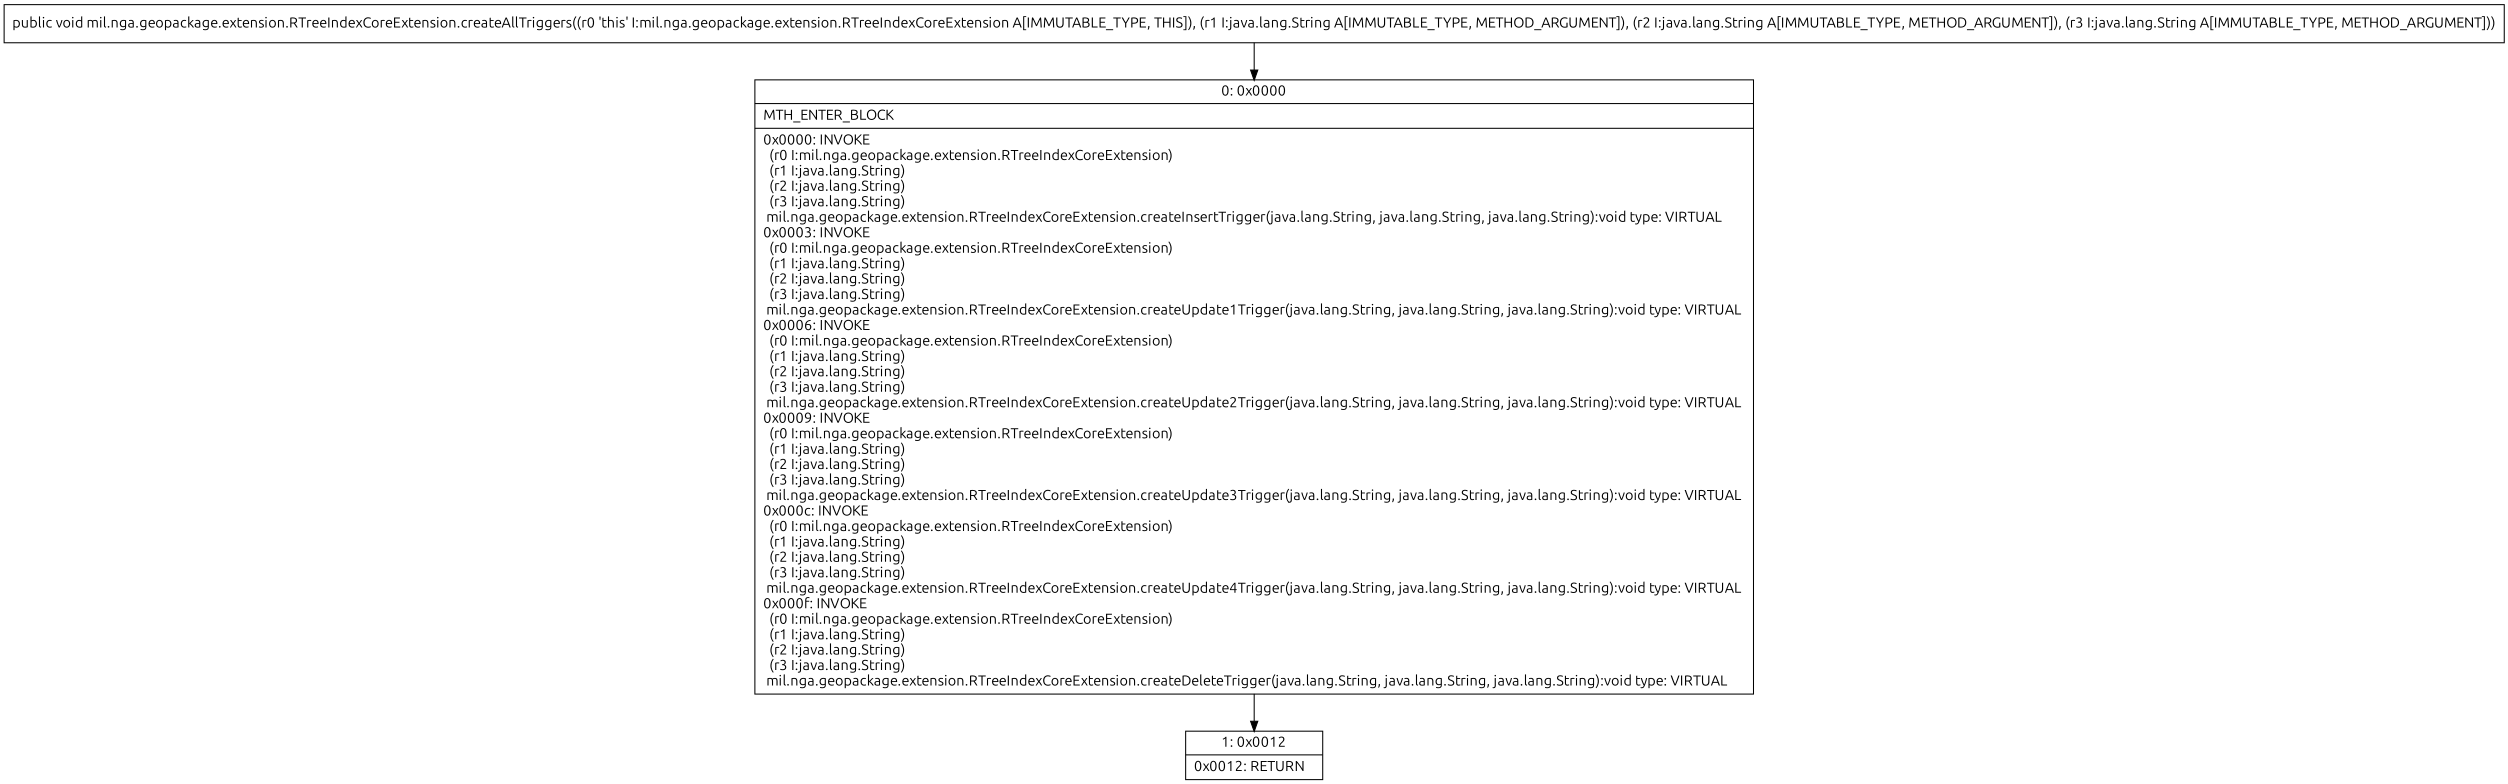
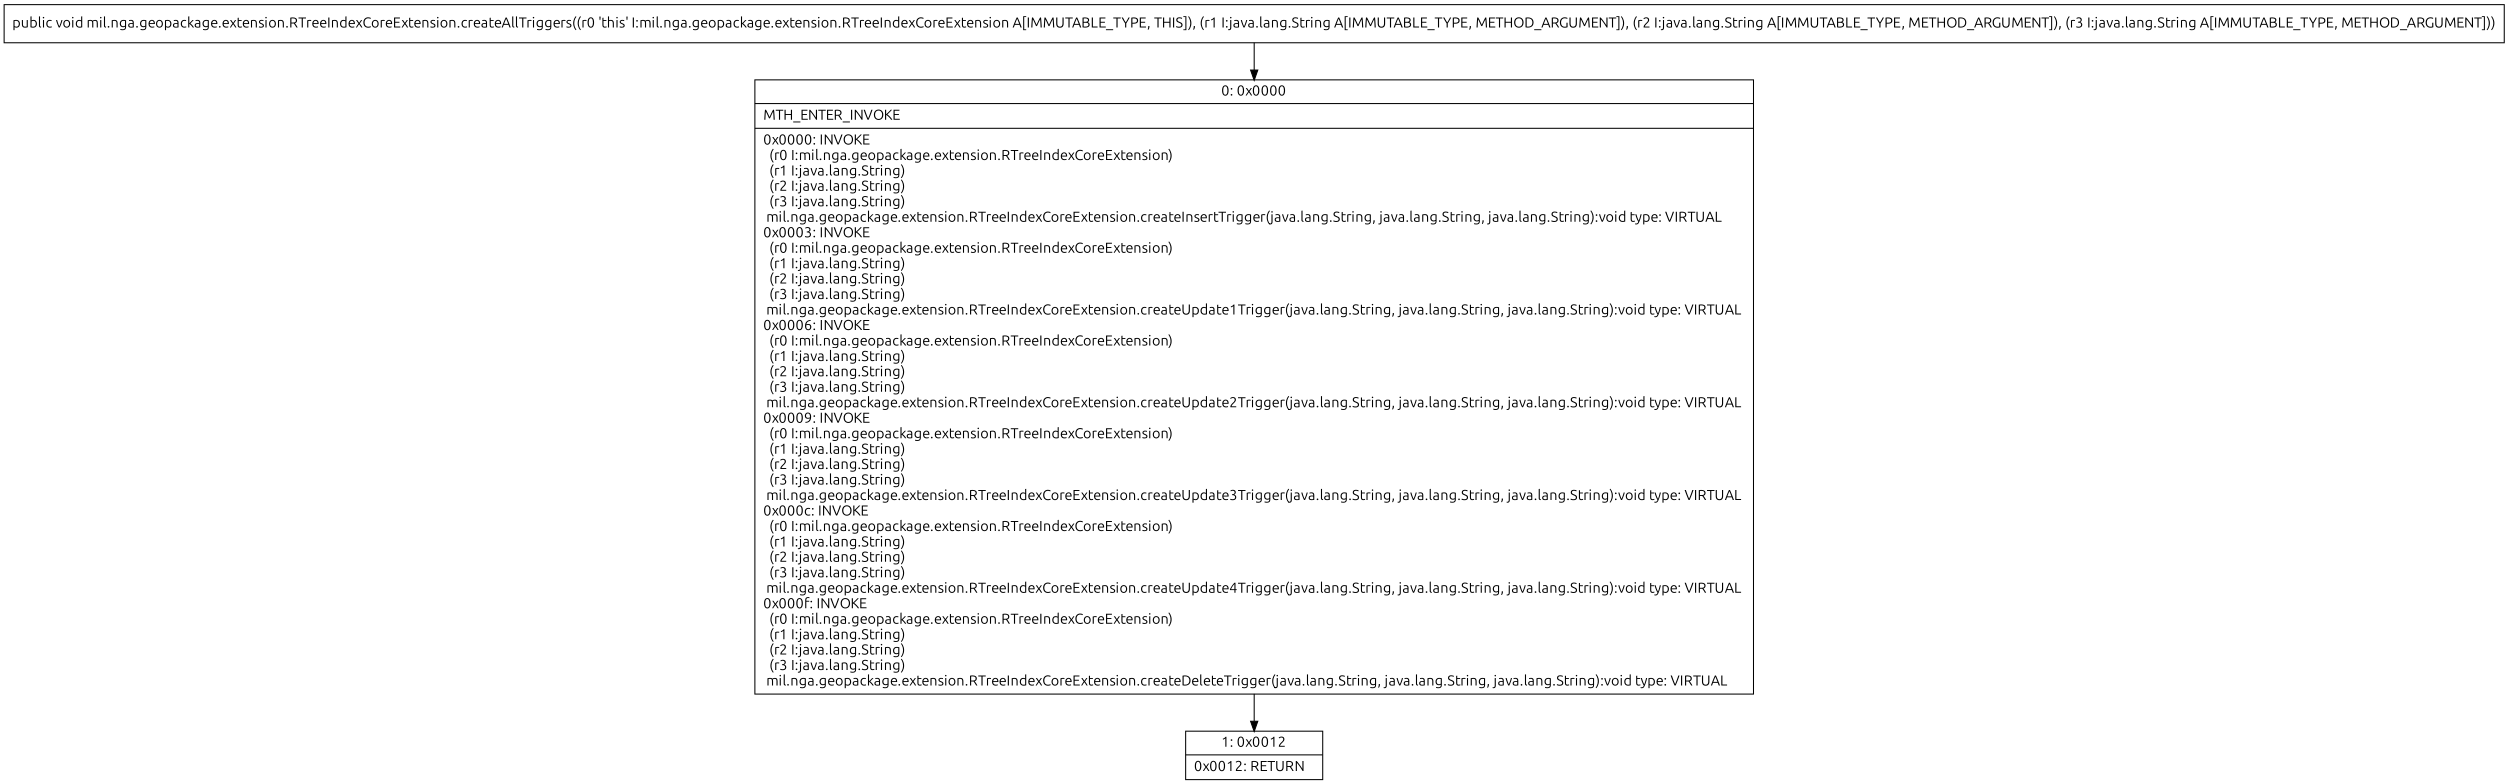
node "0: 0x0000": text "MTH_ENTER_BLOCK" -> "MTH_ENTER_INVOKE"
